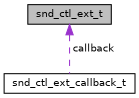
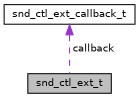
edge "snd_ctl_ext_callback_t" -> "snd_ctl_ext_t": reversed
